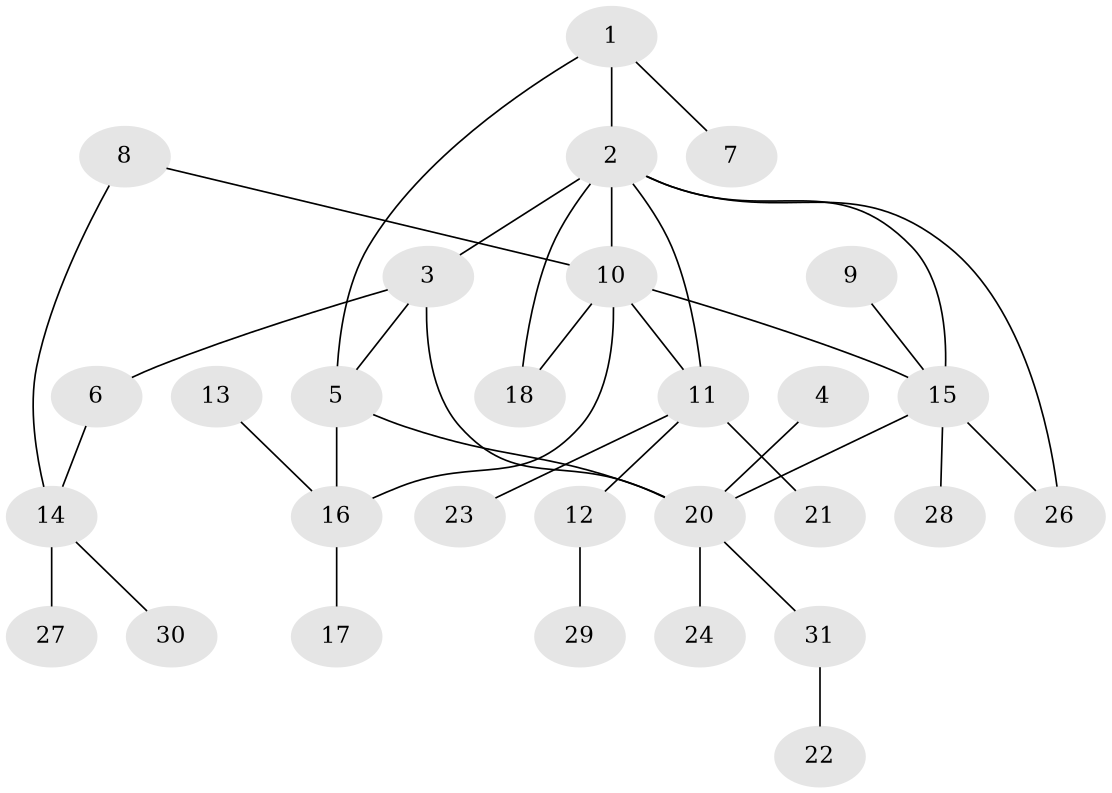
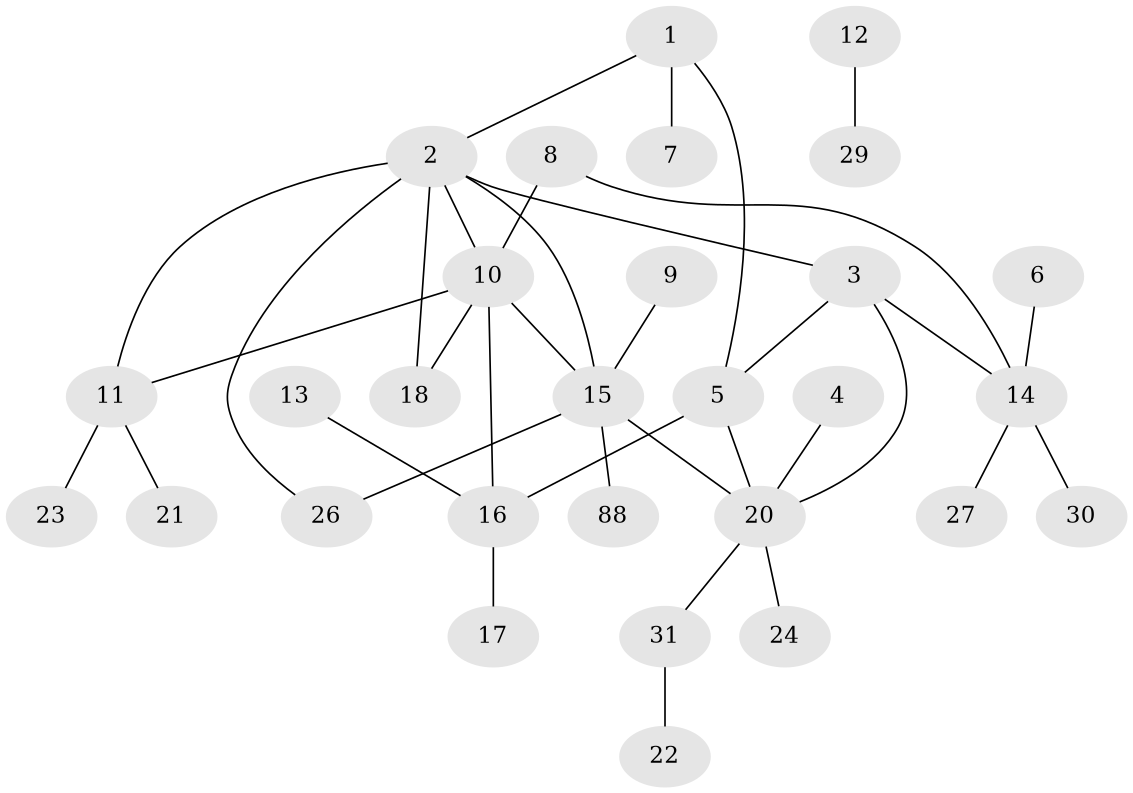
edge "3" -- "6": now "3" -- "14"
edge "11" -- "12": removed
node "28": label "28" -> "88"
